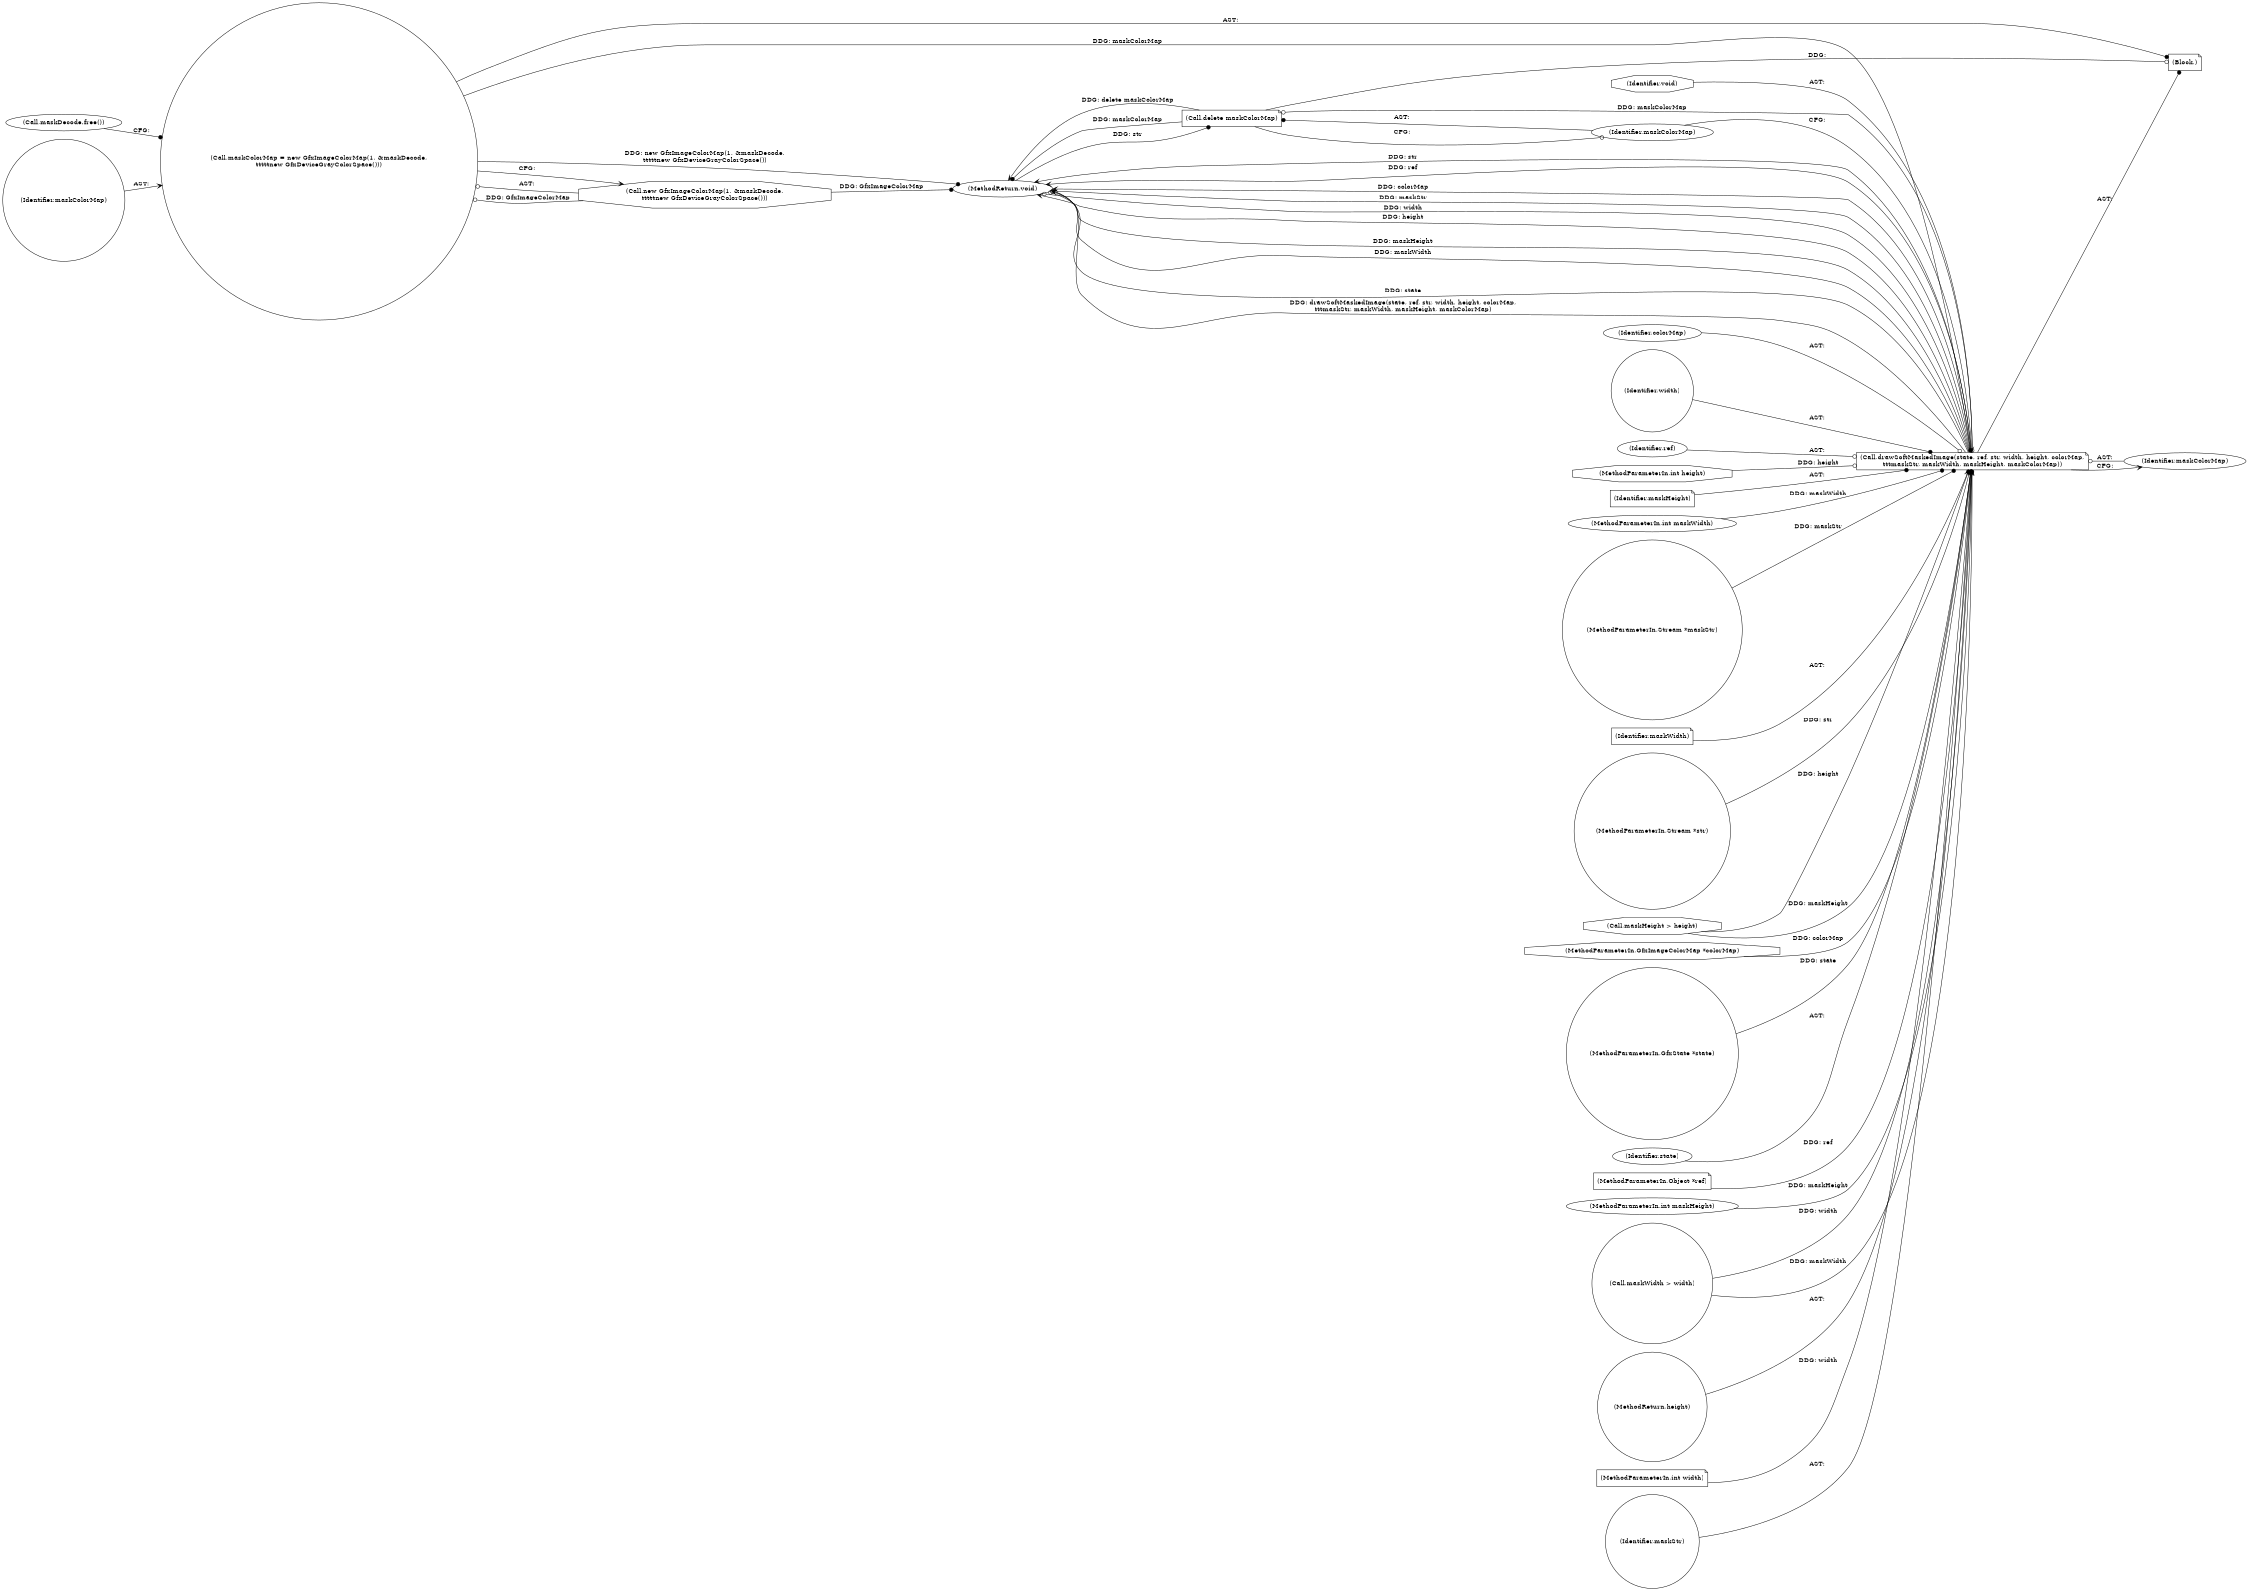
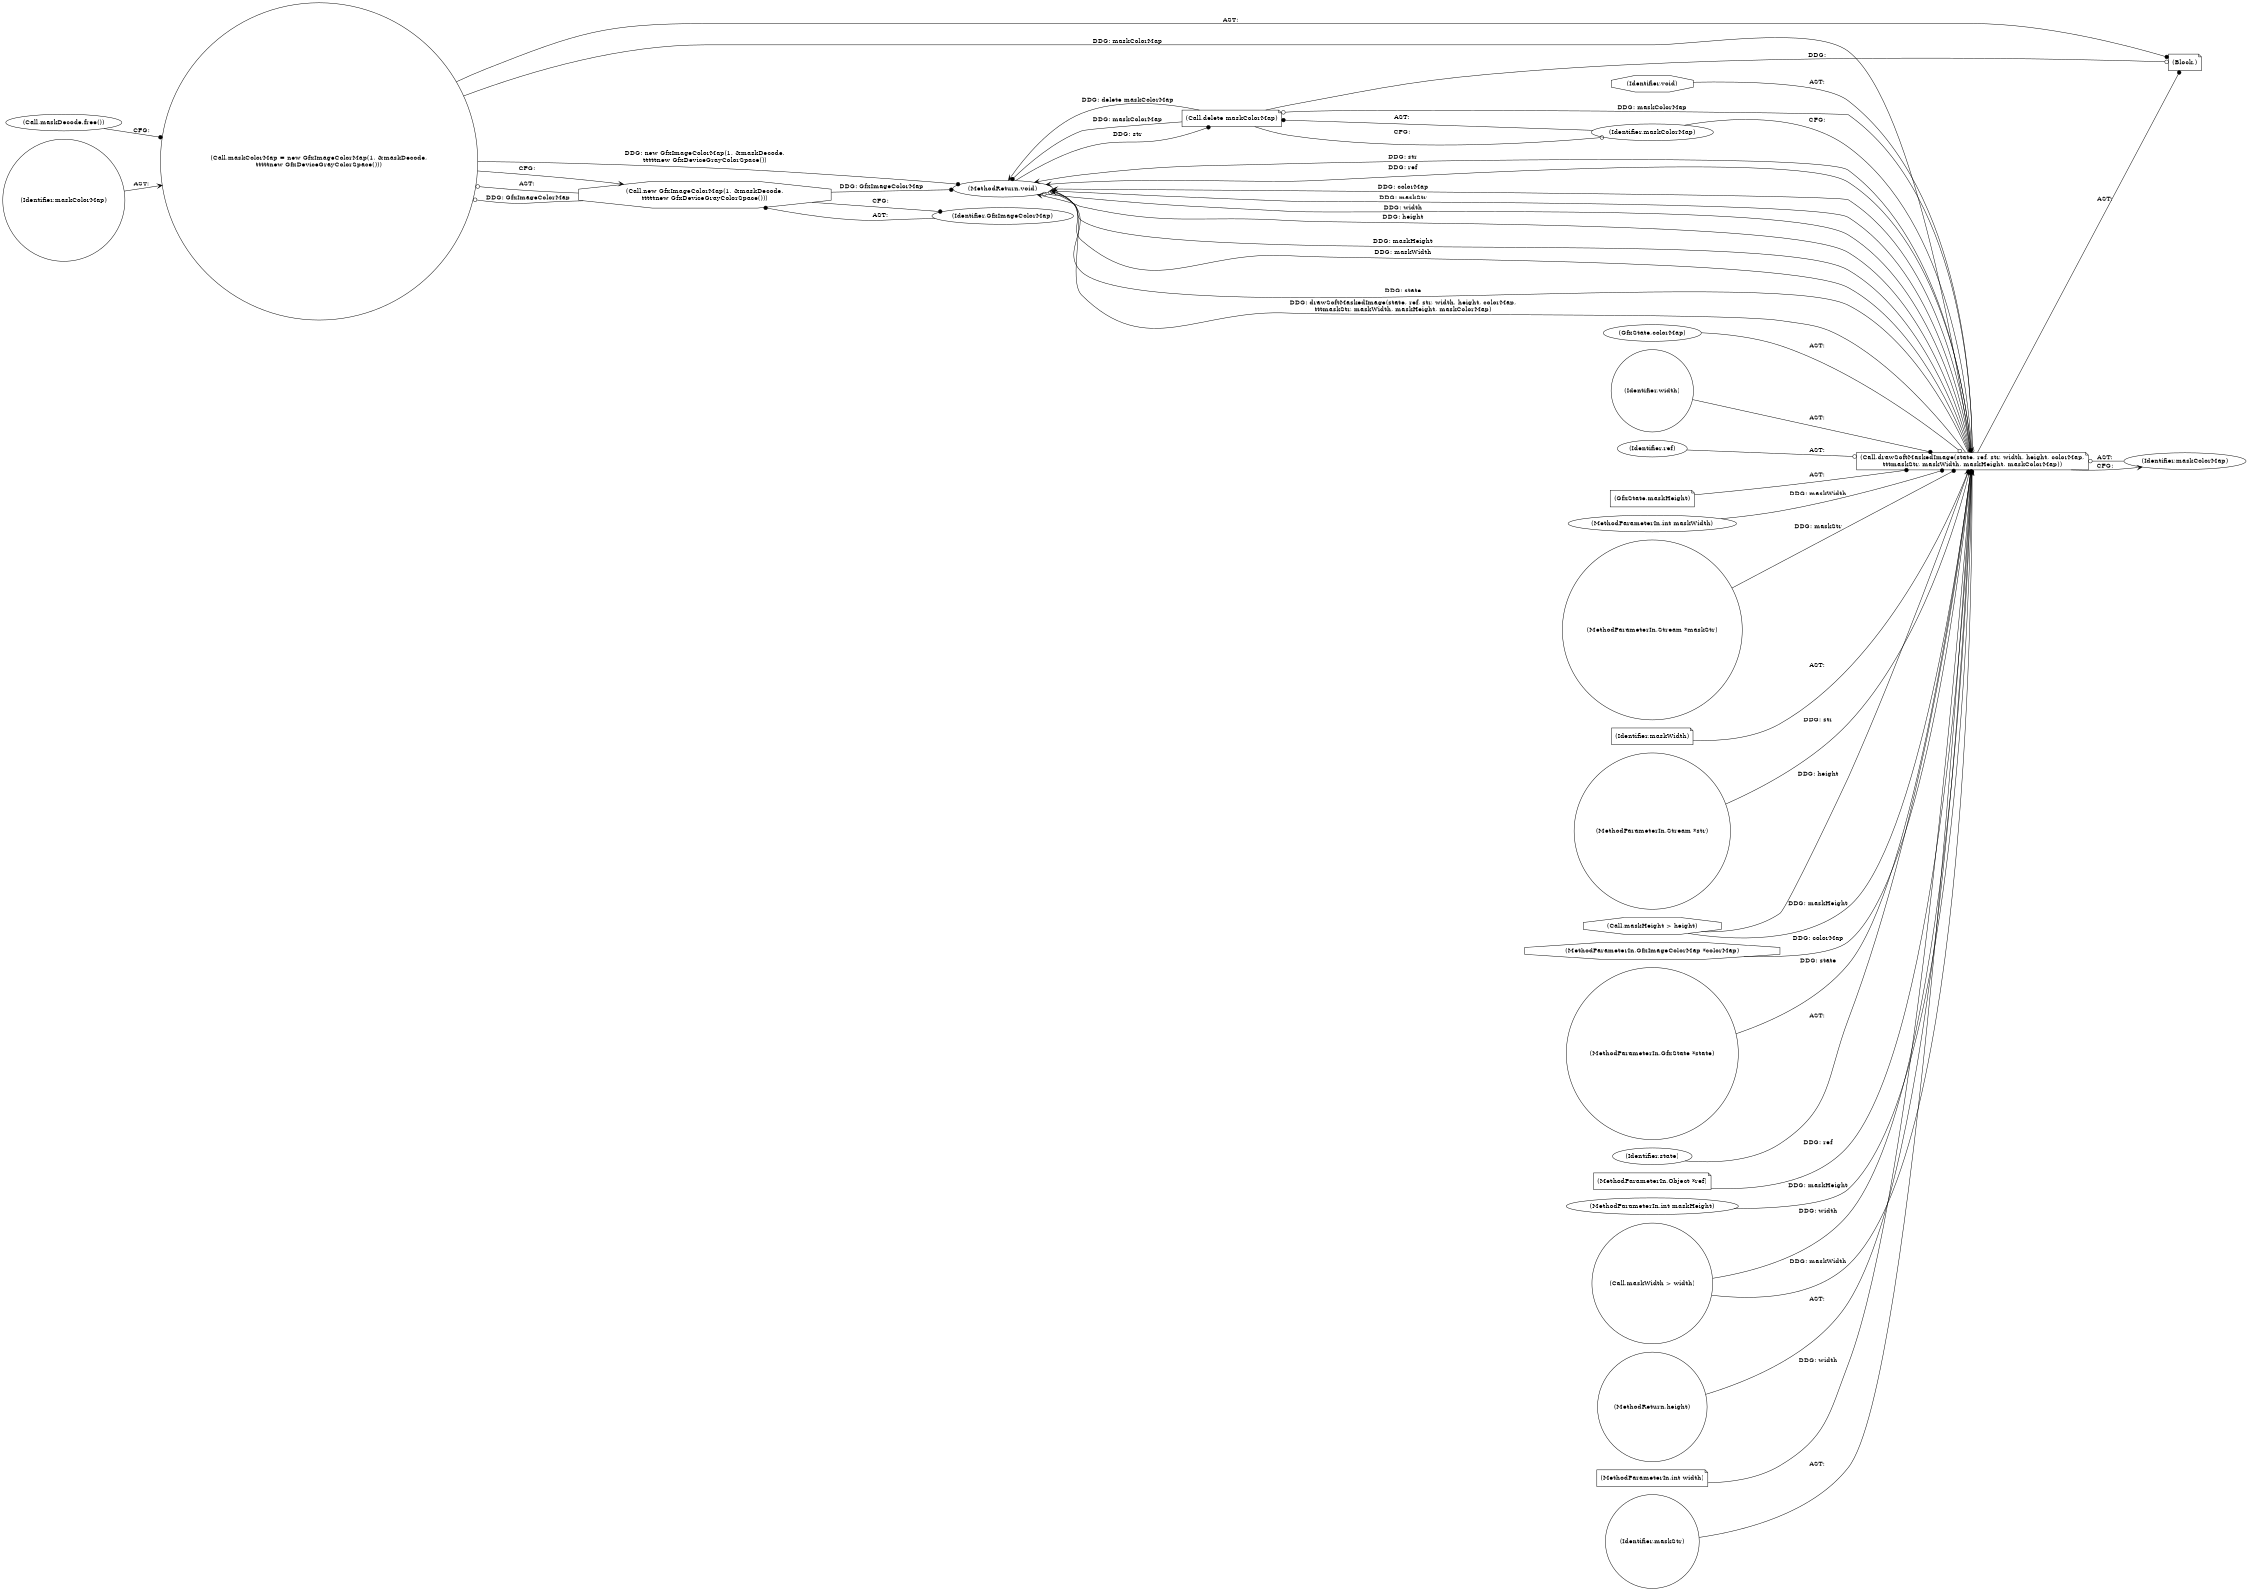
node "(Identifier,GfxImageColorMap)": added
node "(Identifier,colorMap)": label "(Identifier,colorMap)" -> "(GfxState,colorMap)"
node "(MethodParameterIn,int height)": removed
node "(Identifier,maskHeight)": label "(Identifier,maskHeight)" -> "(GfxState,maskHeight)"
